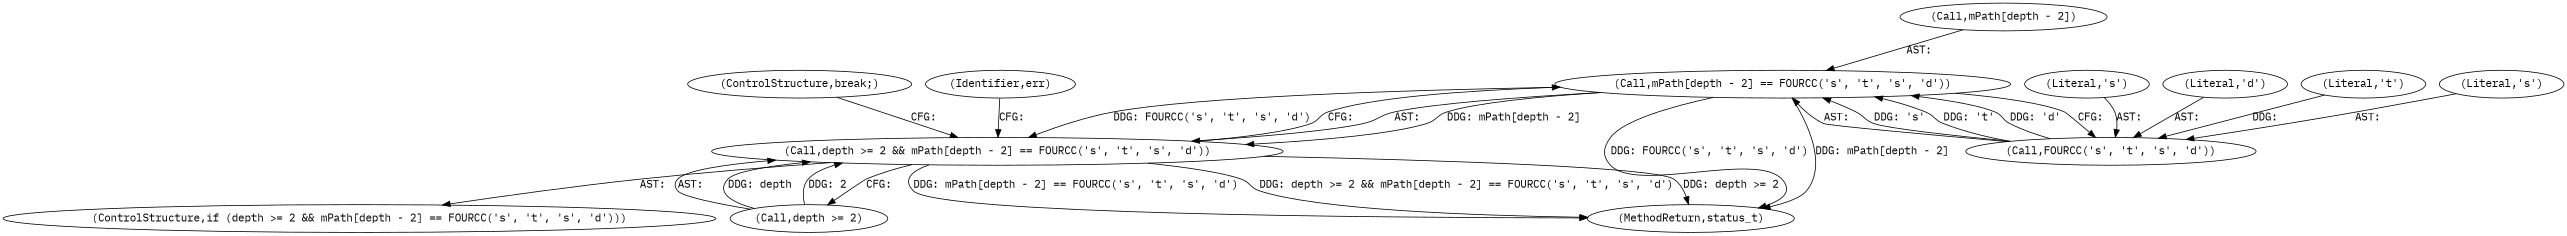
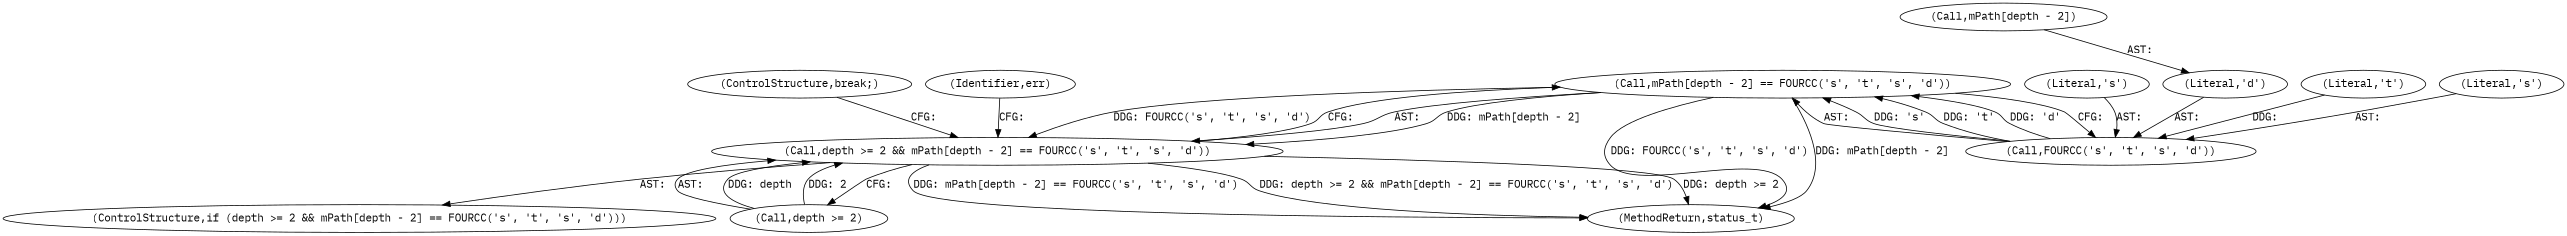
edge "(Call,mPath[depth - 2])" -> "(Call,mPath[depth - 2] == FOURCC('s', 't', 's', 'd'))": now "(Call,mPath[depth - 2])" -> "(Literal,'d')"
